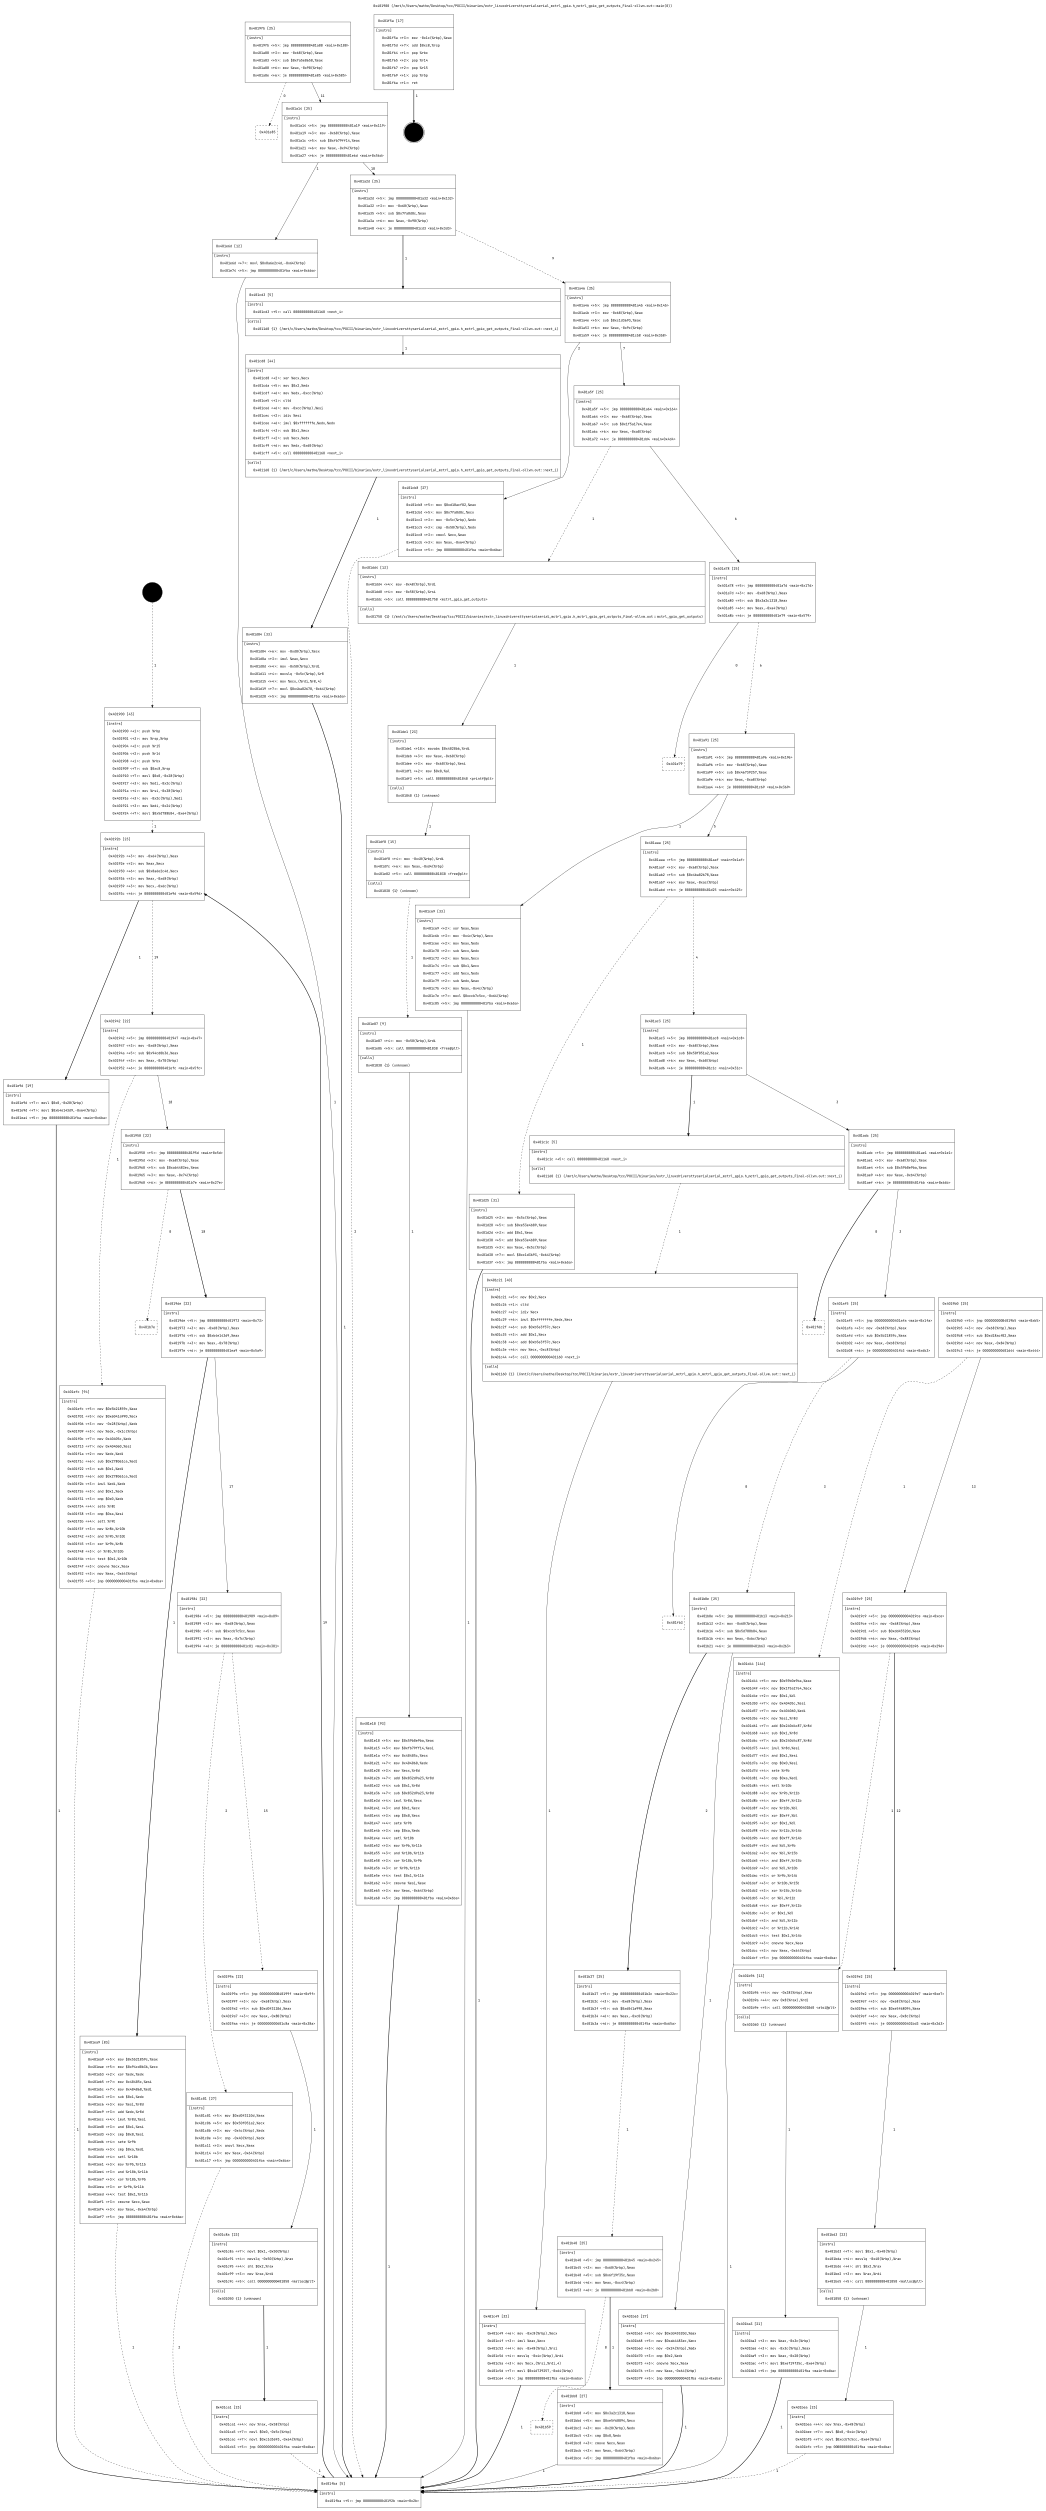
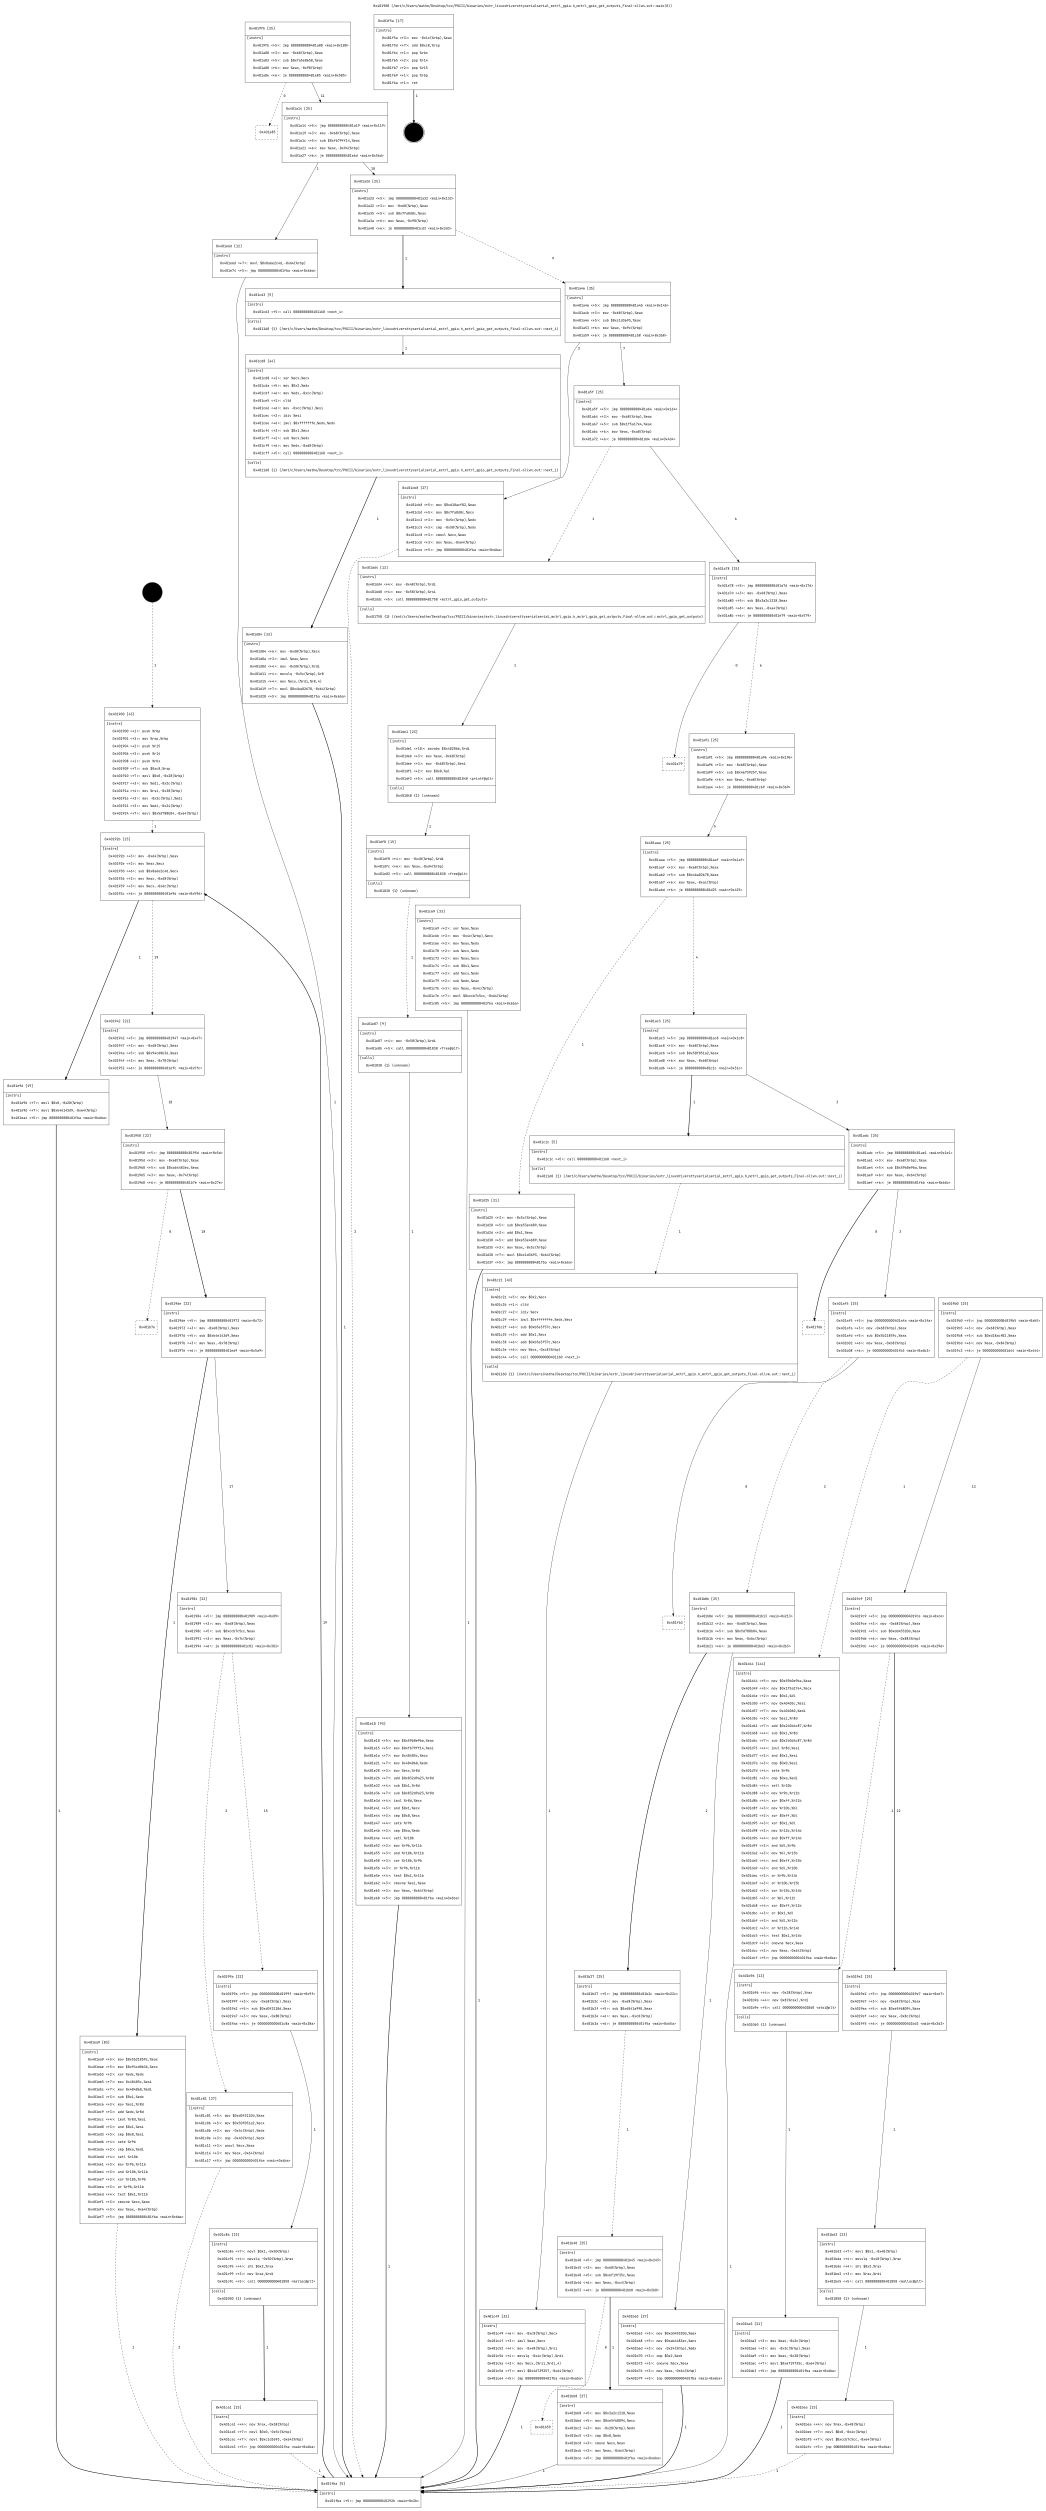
edge "0x401a91 [25]" -> "0x401c69 [33]": removed, label "1"
node "0x401efc [94]": removed
